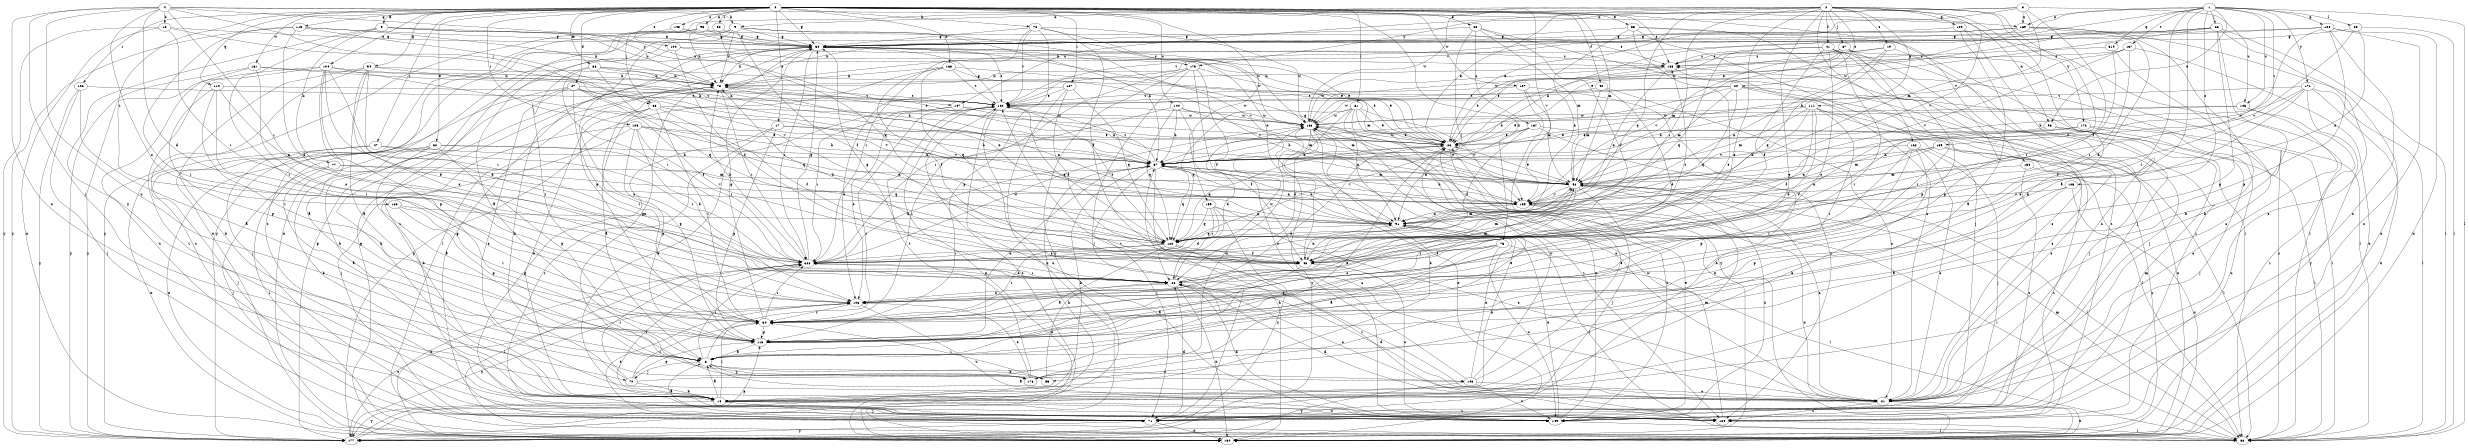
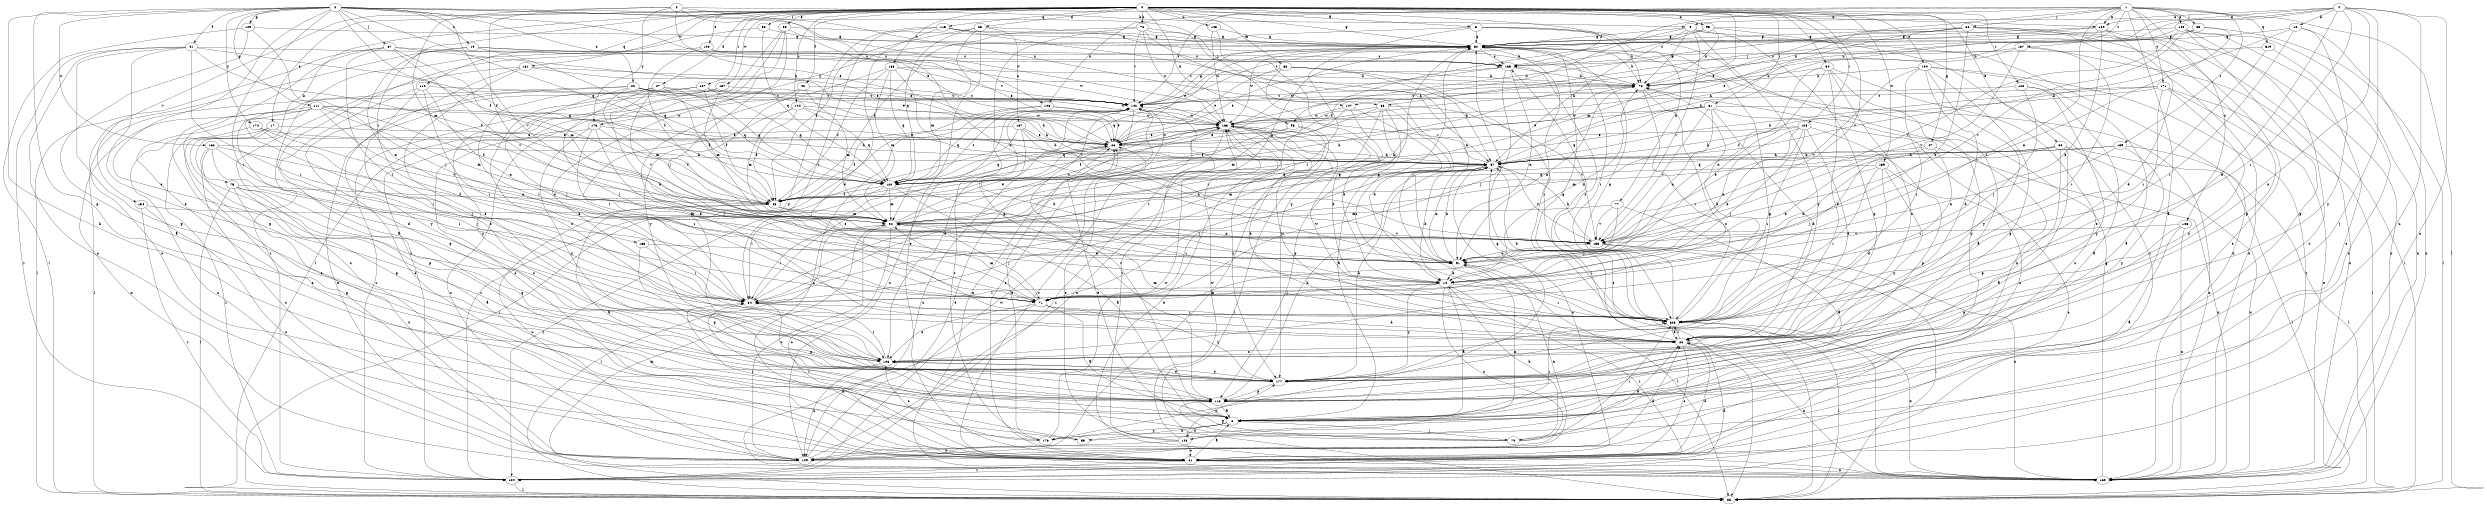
edge "0" -> "47": label "z" -> "g"
edge "173" -> "78": removed, label "k"
edge "23" -> "120": label "j" -> "q"
edge "114" -> "106": label "l" -> "o"
edge "91" -> "120": now "163" -> "120"
edge "149" -> "86": removed, label "l"
